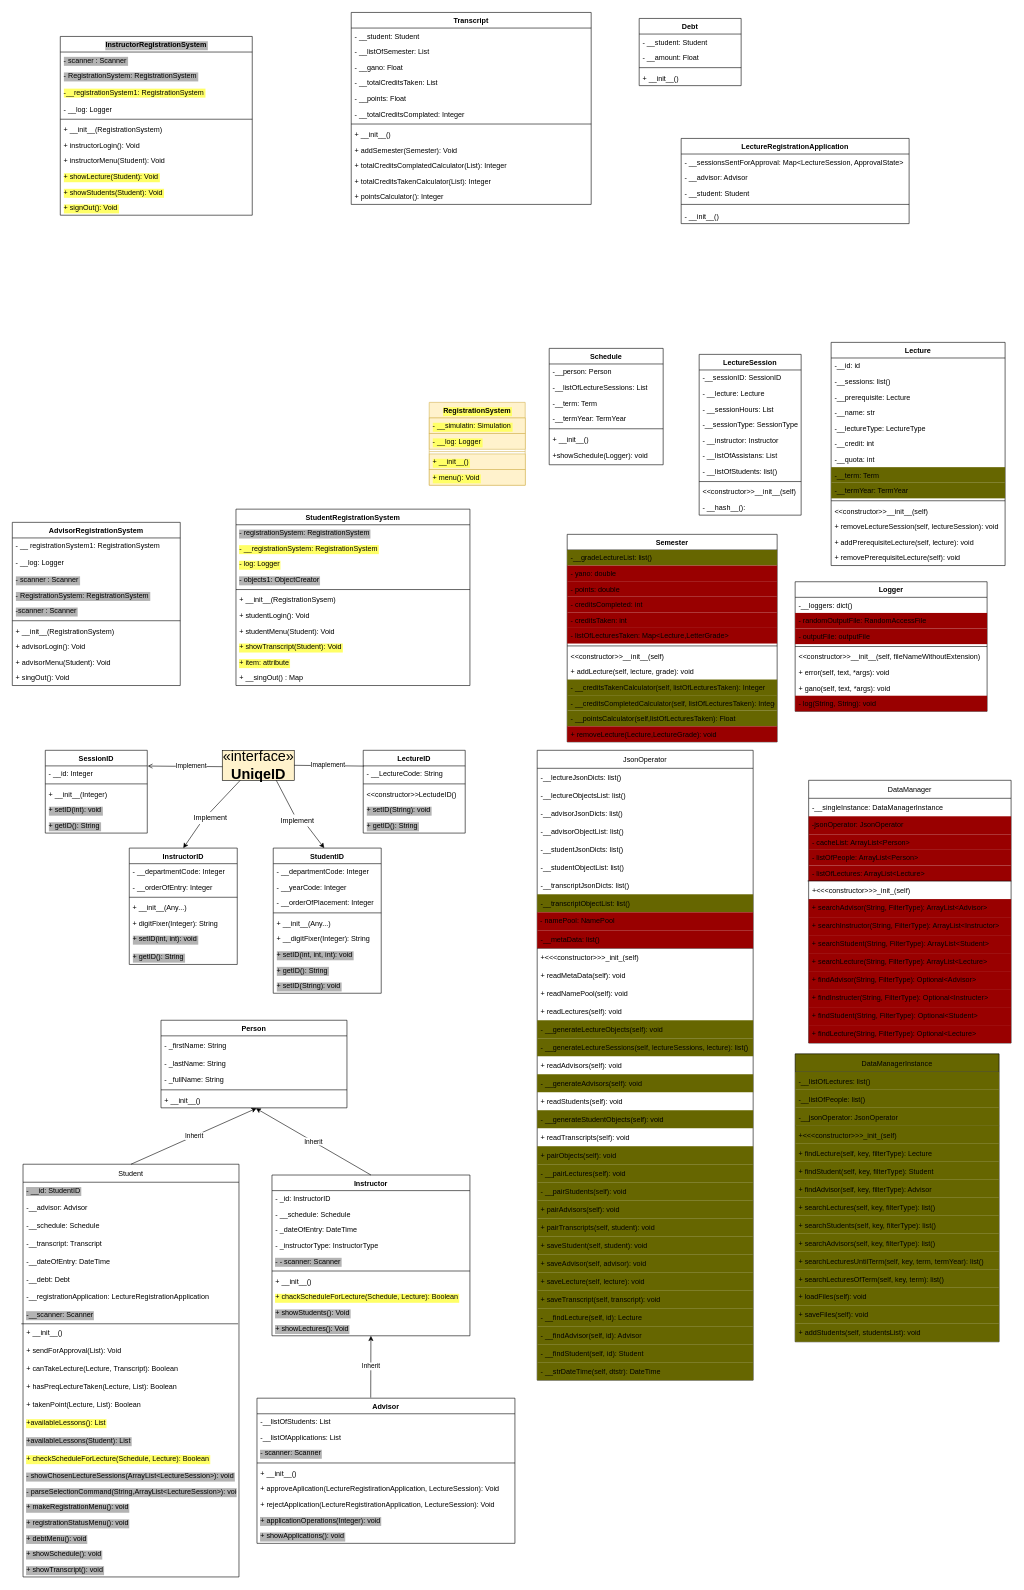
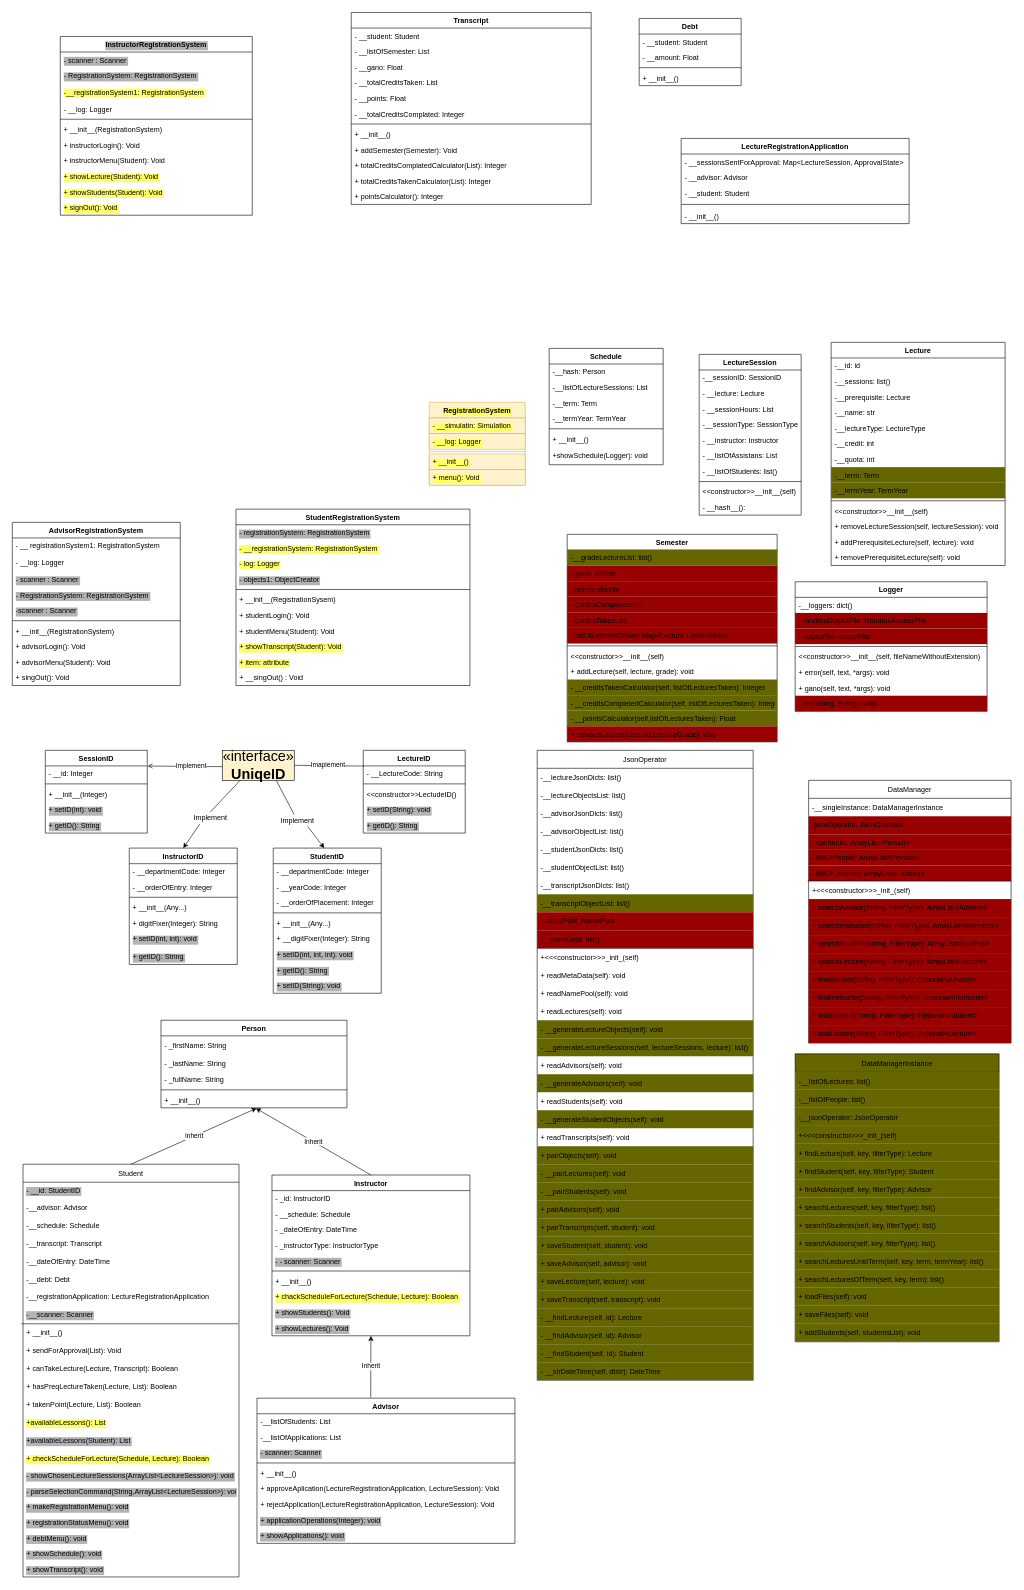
node "-__person: Person": label "-__person: Person" -> "-__hash: Person"
node "+ __singOut() : Map": label "+ __singOut() : Map" -> "+ __singOut() : Void"
